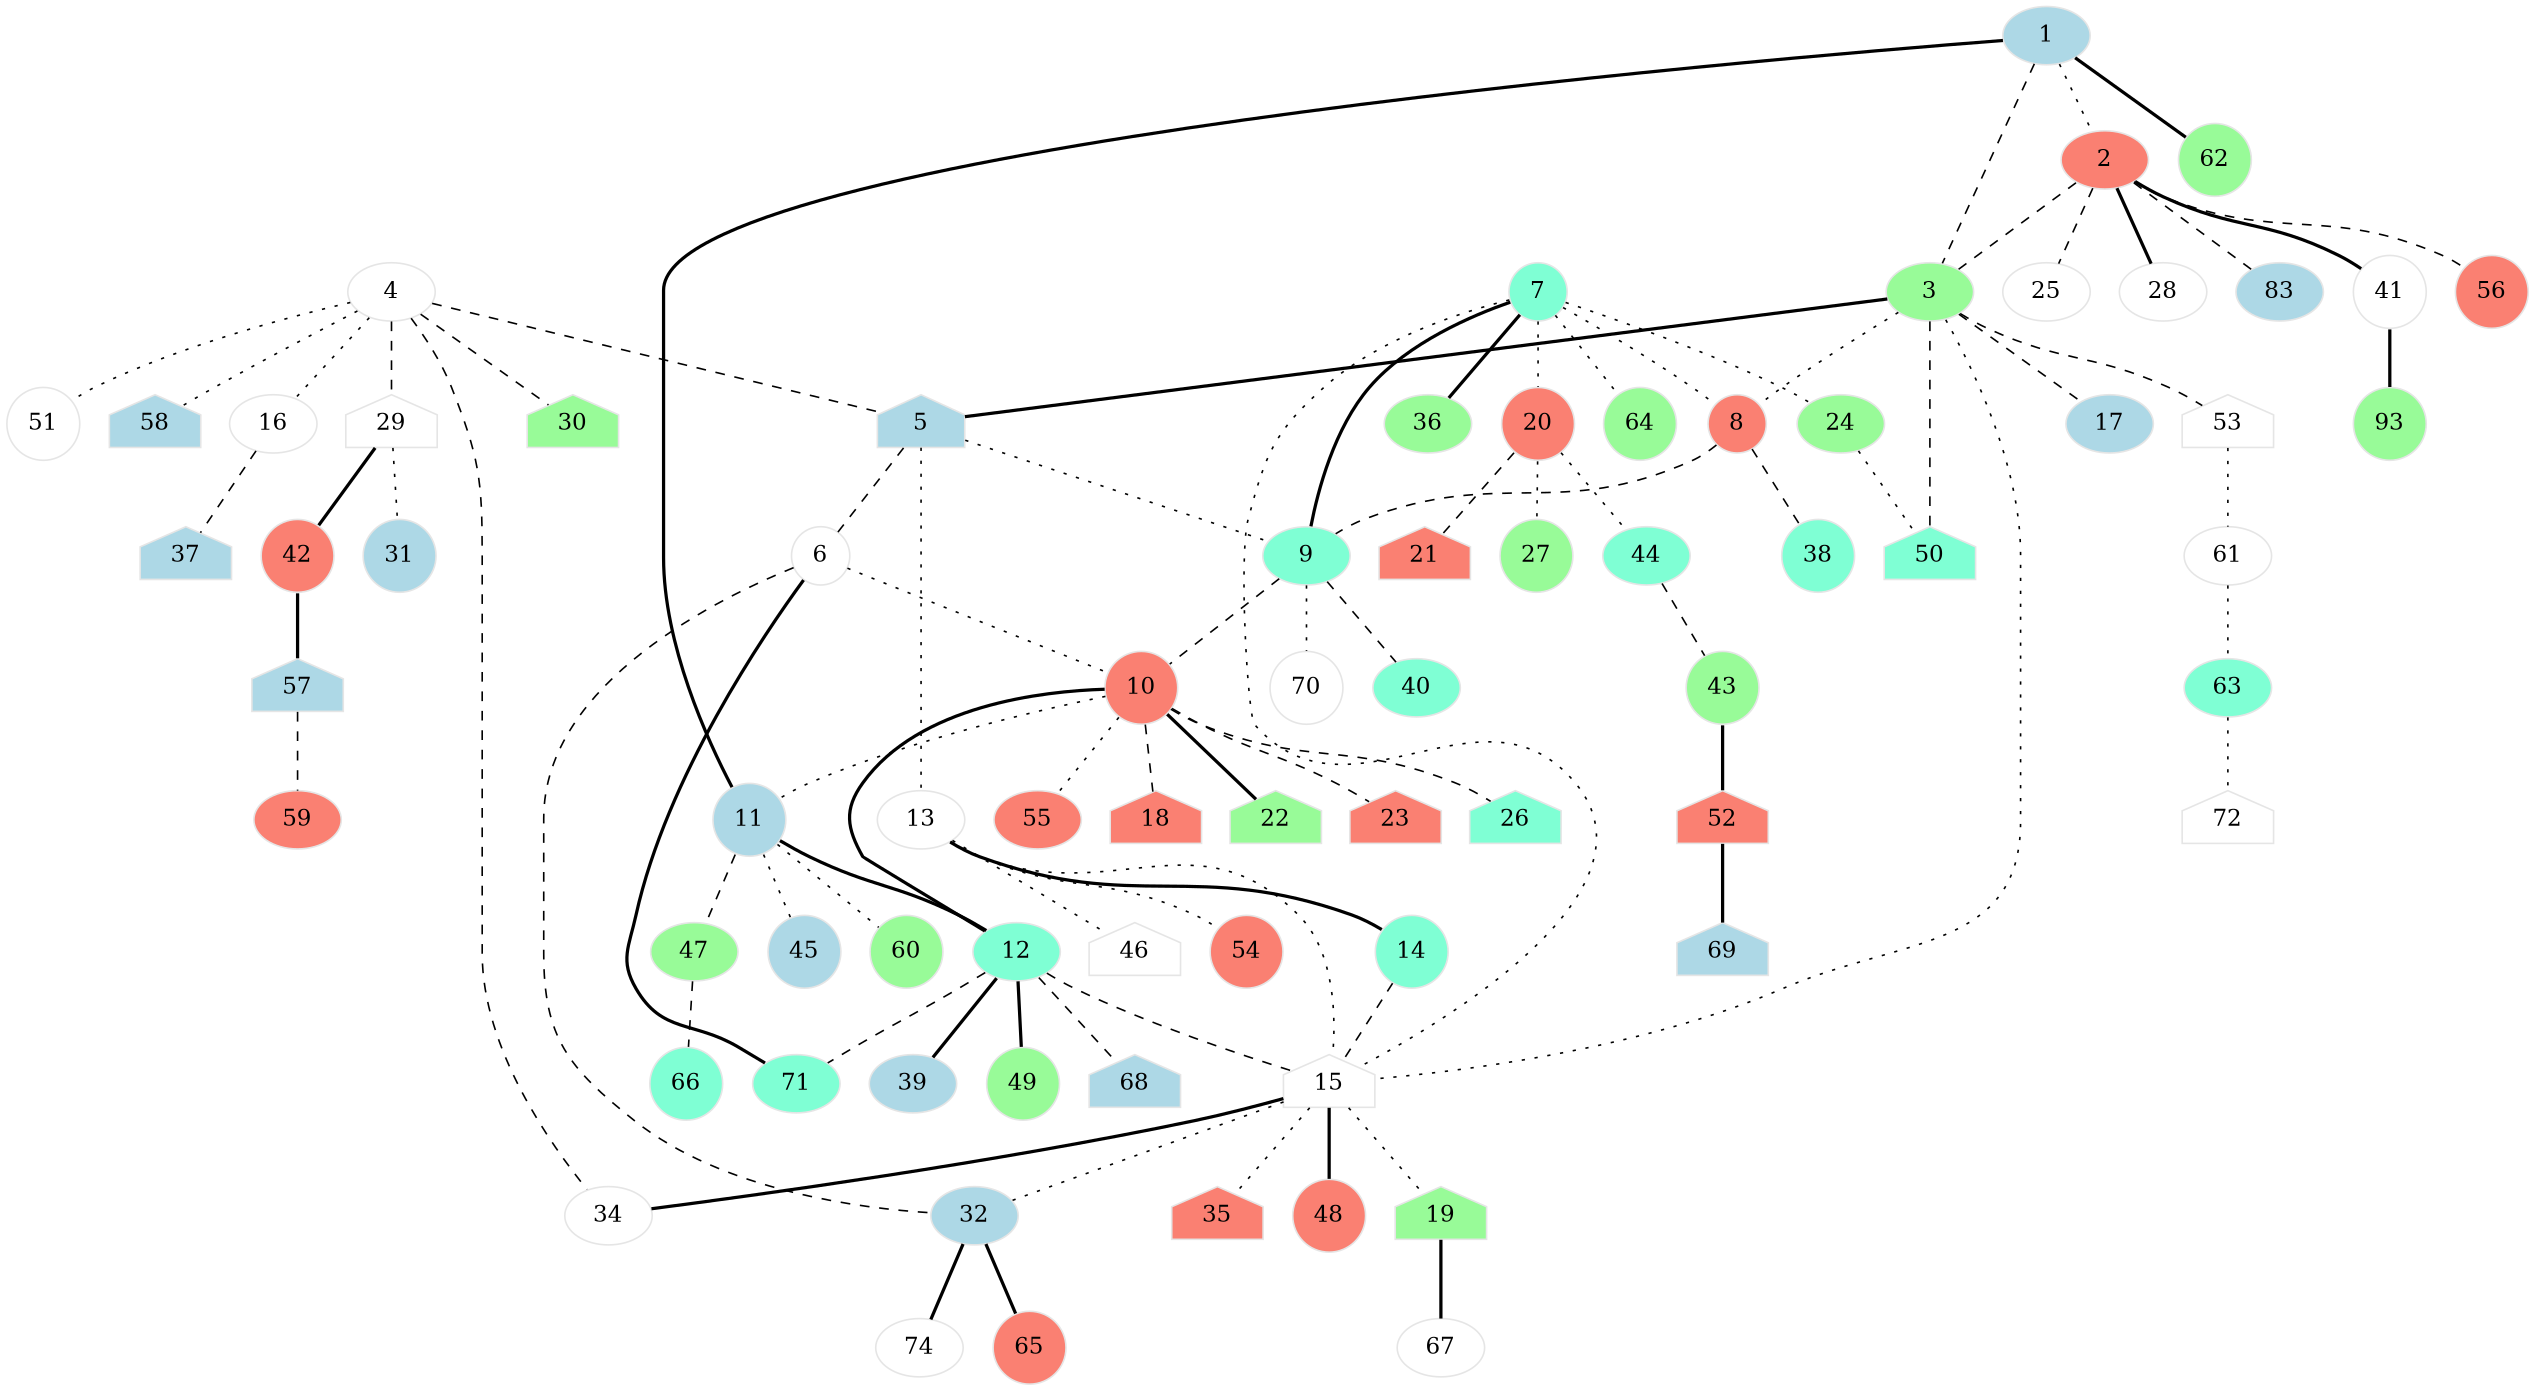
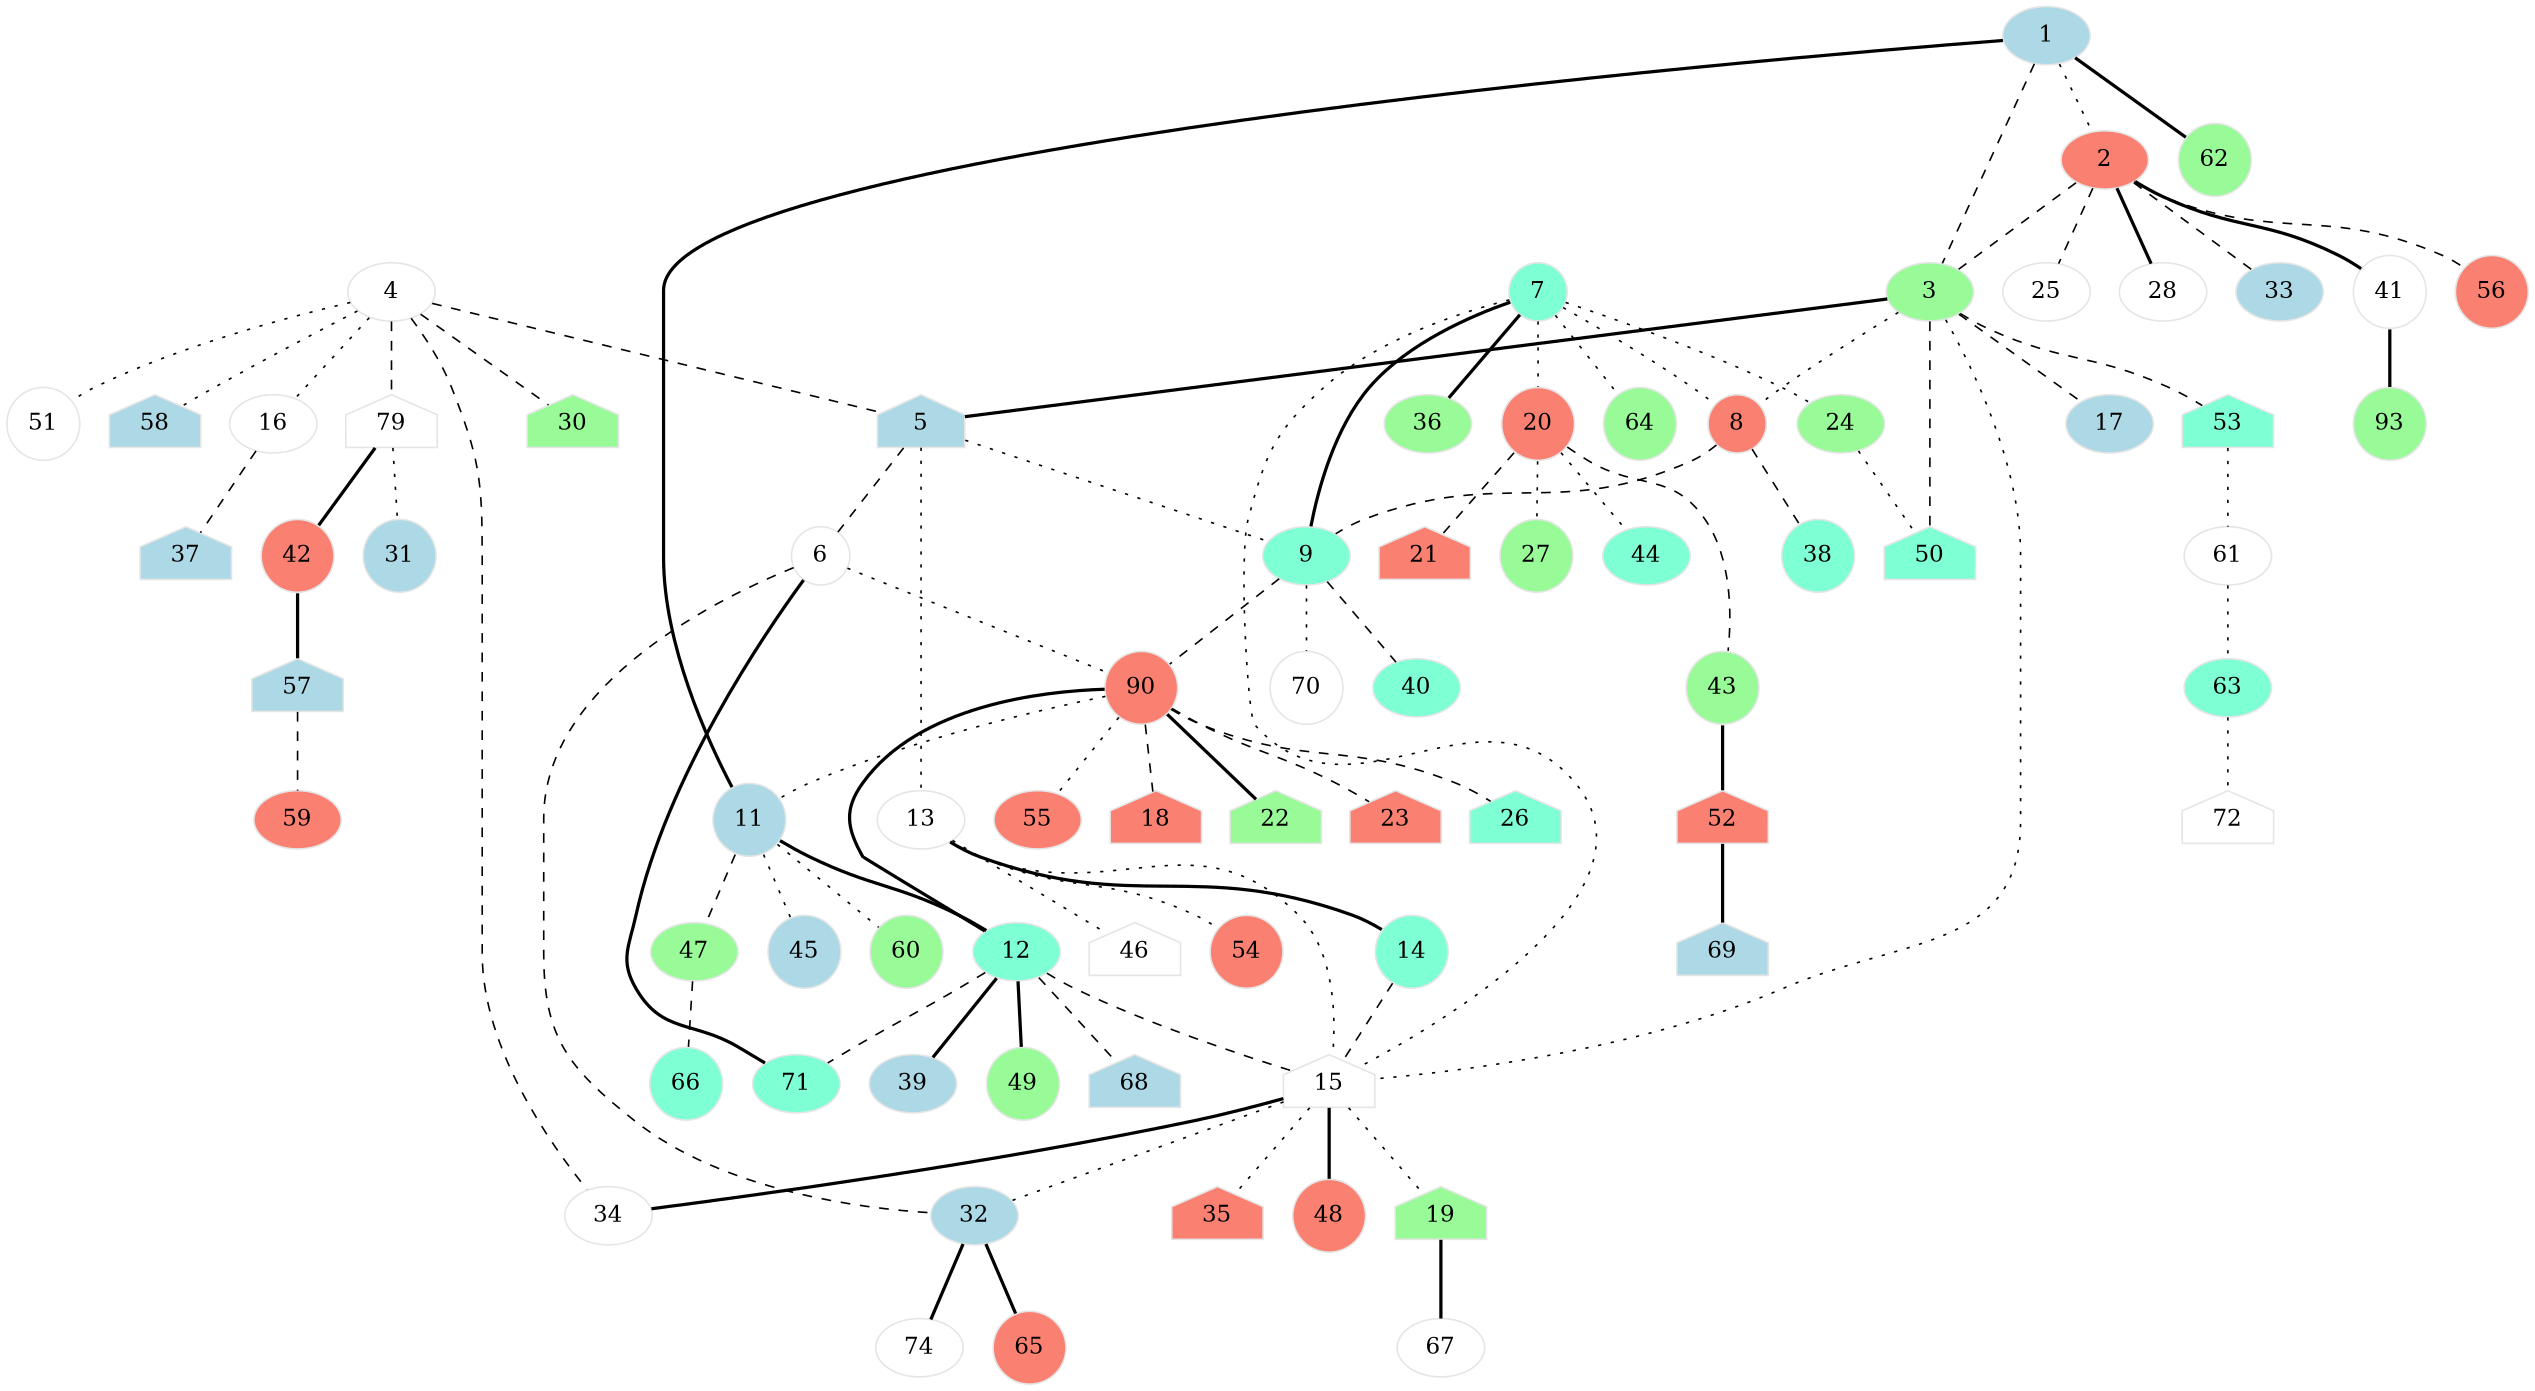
node "83": label "83" -> "33"
node "29": label "29" -> "79"
node "53": fillcolor white -> aquamarine
edge "44" -- "43": now "20" -- "43"
node "10": label "10" -> "90"
